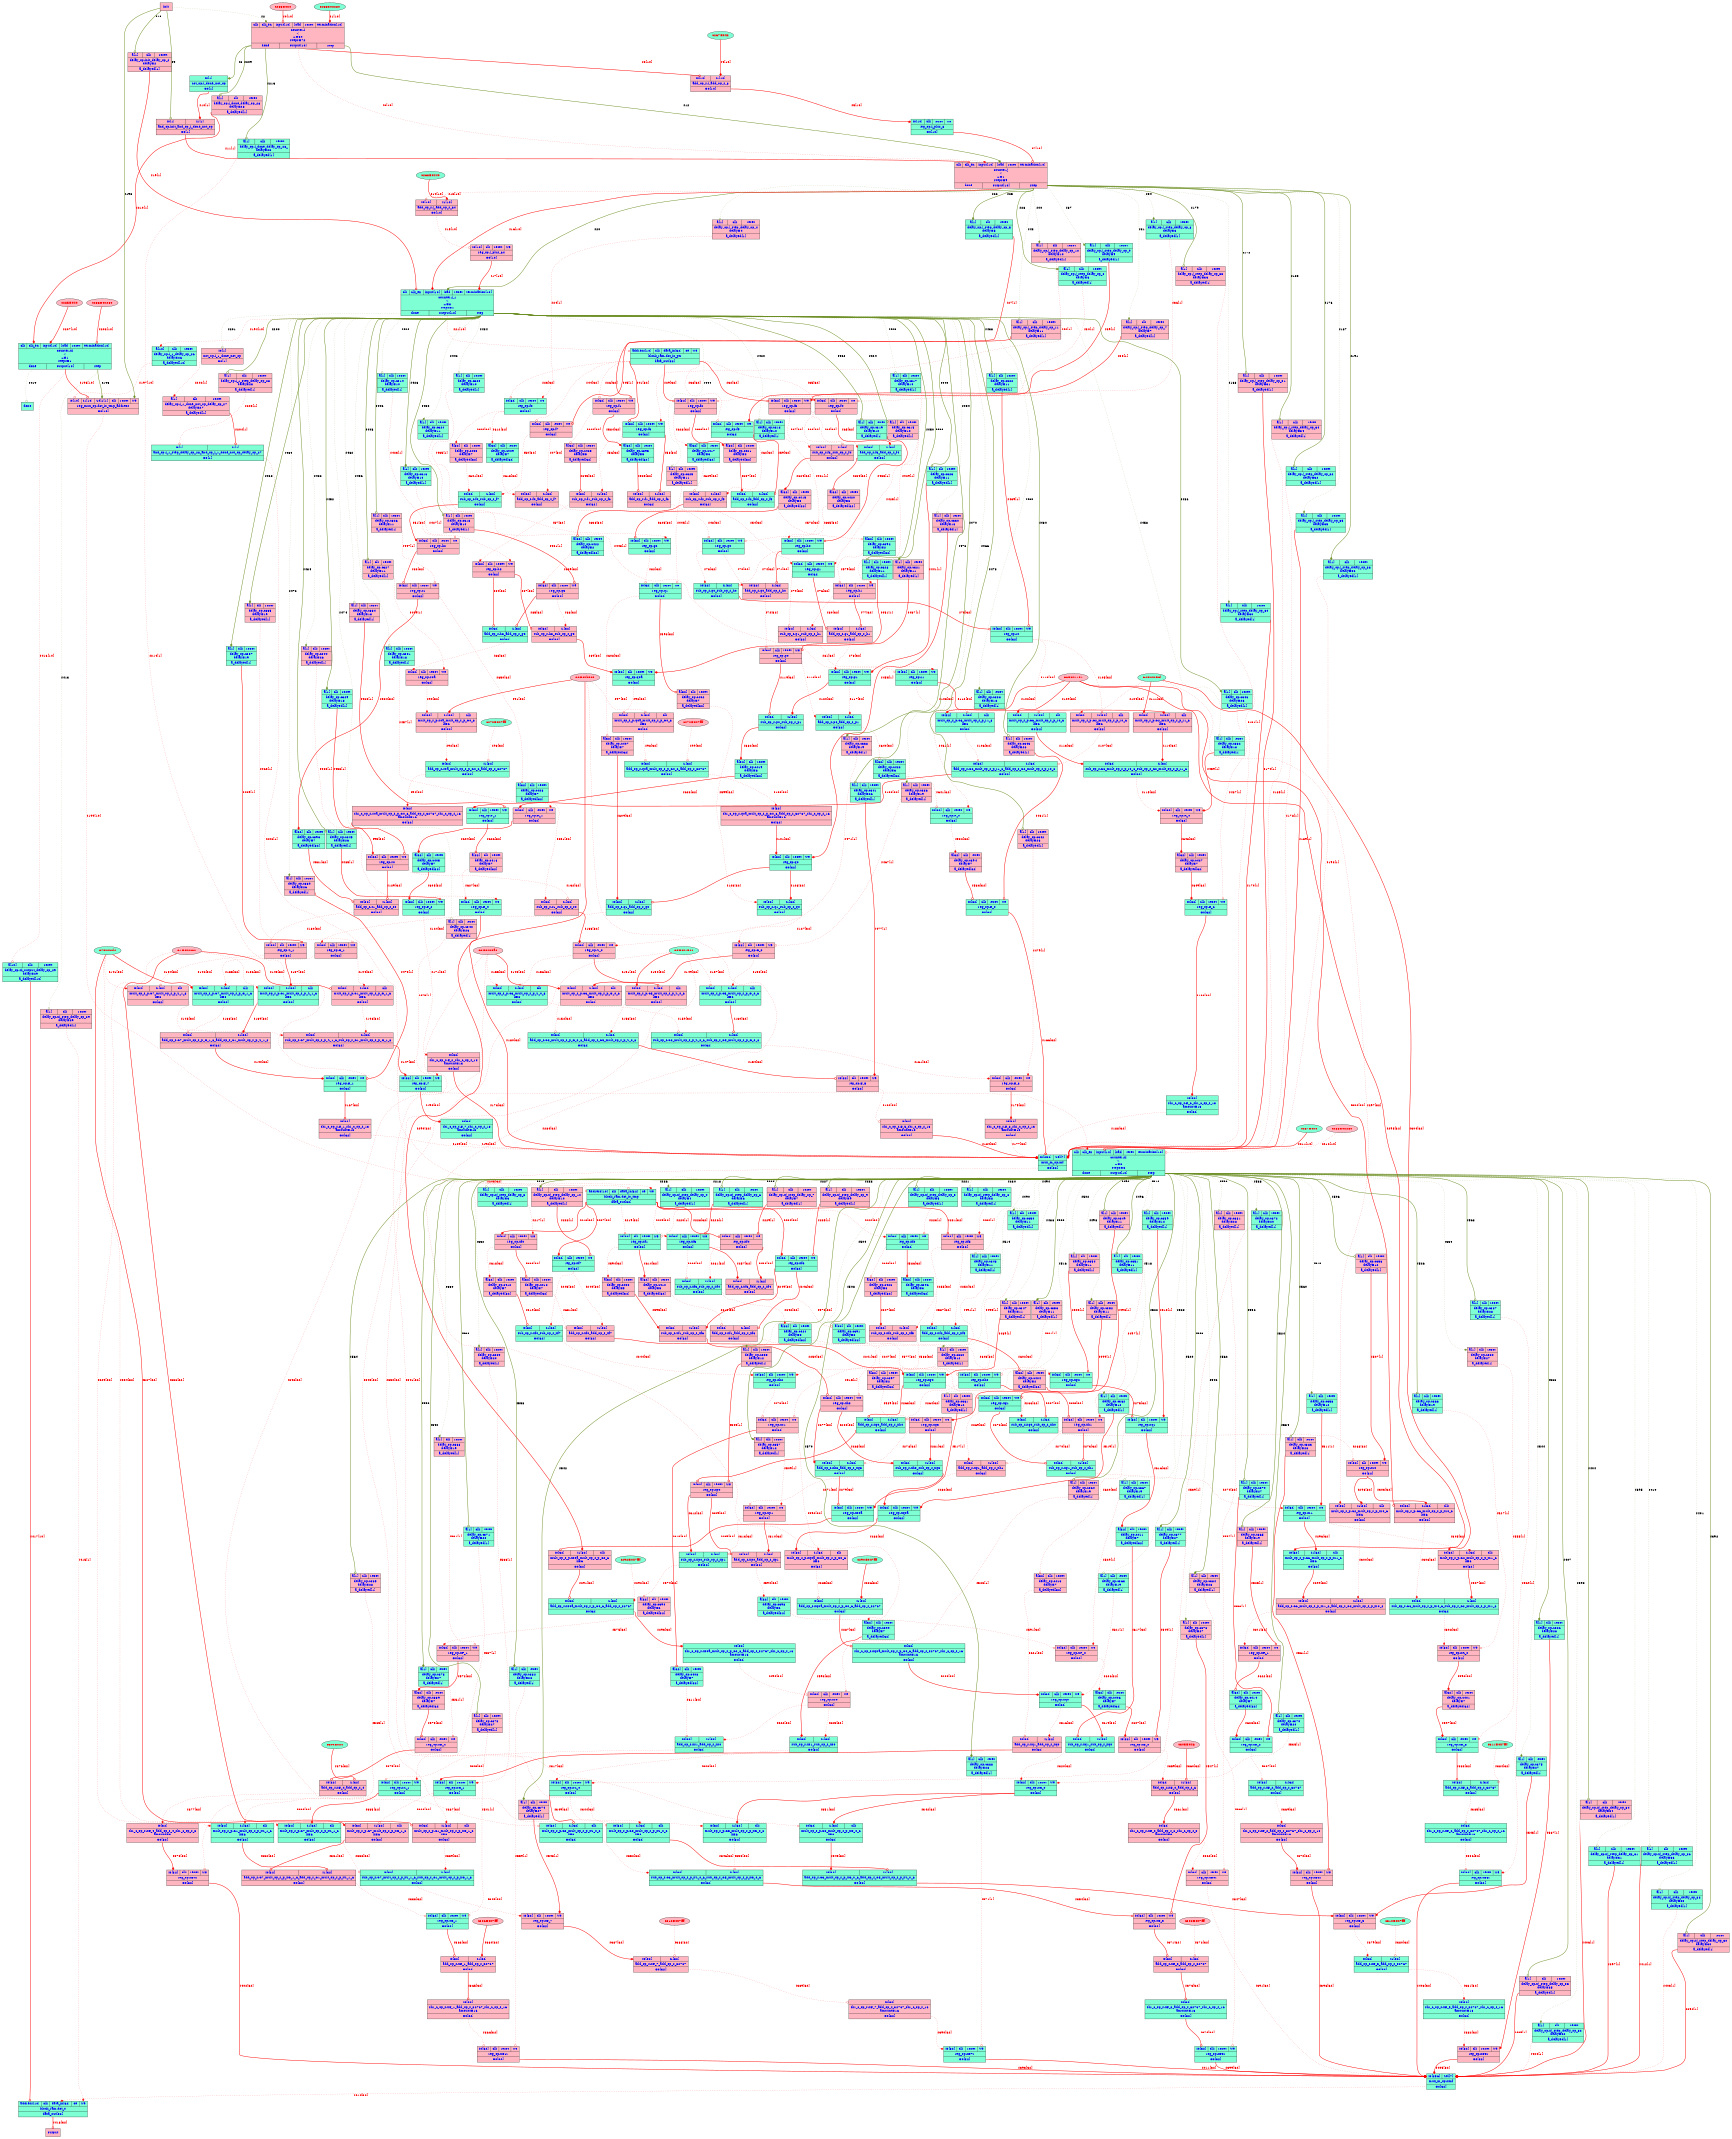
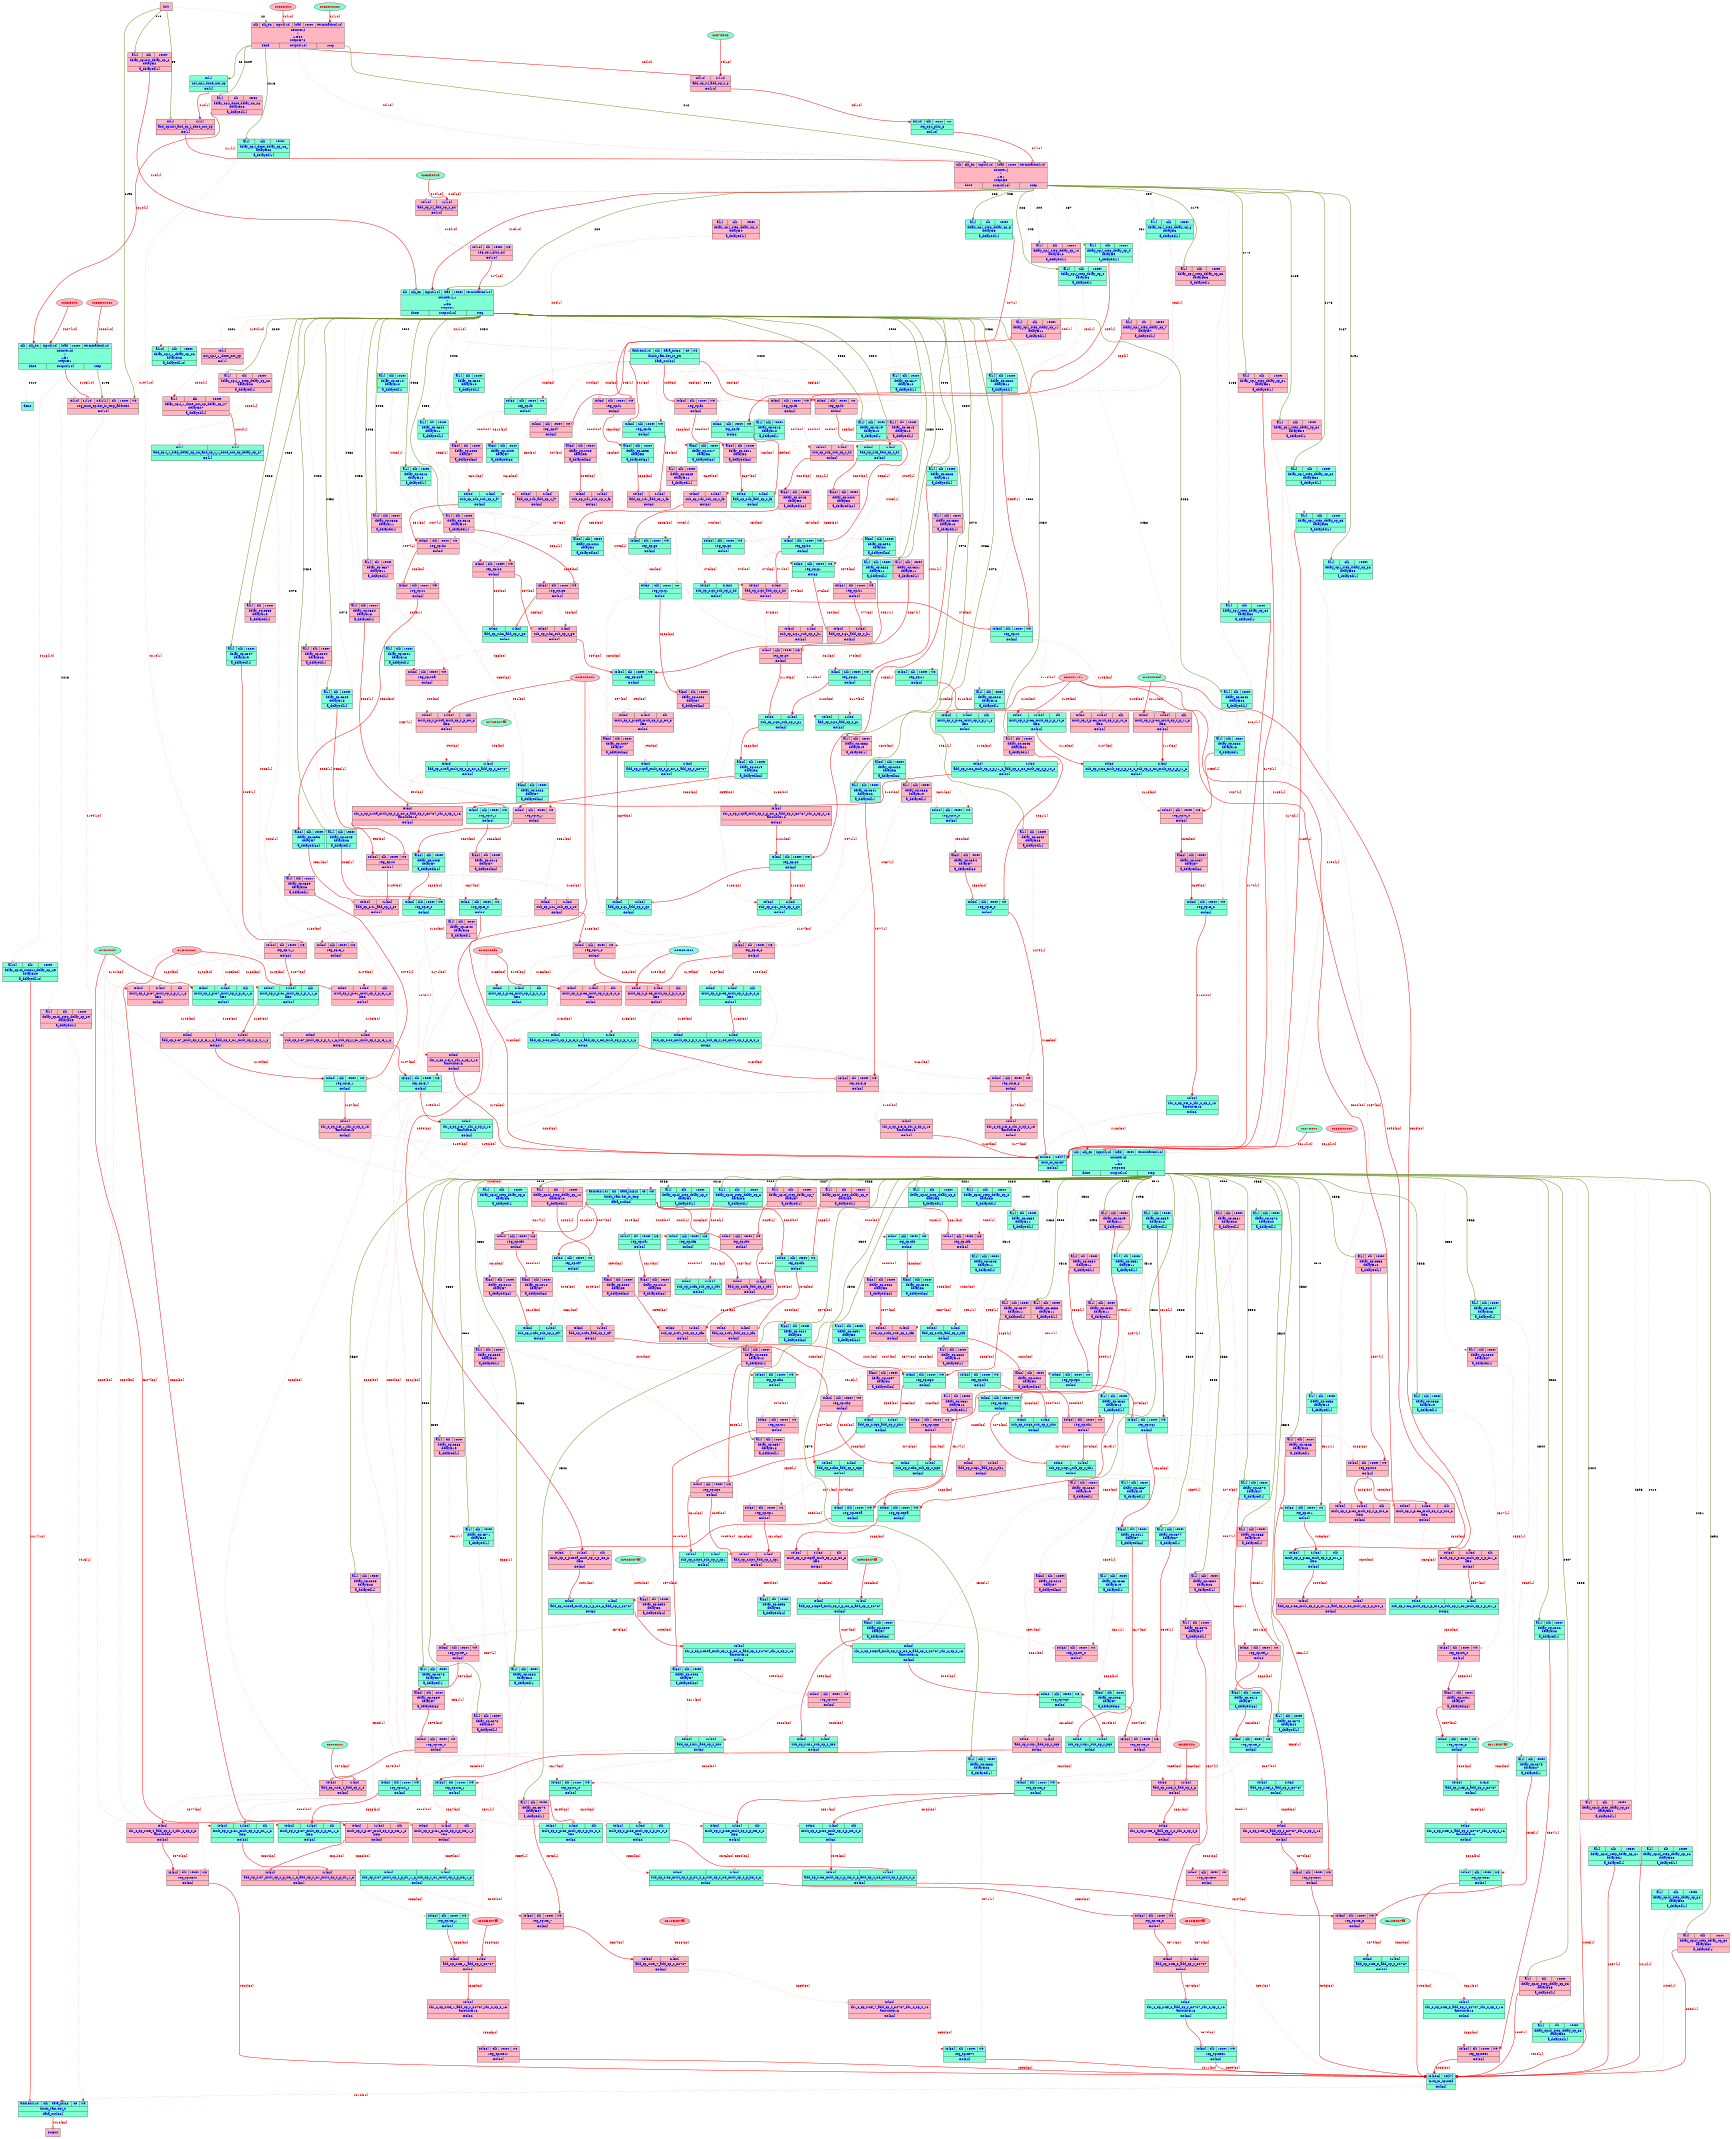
node "c272=0x7fff": removed
node "C5=0x1924": fontcolor red -> blue
